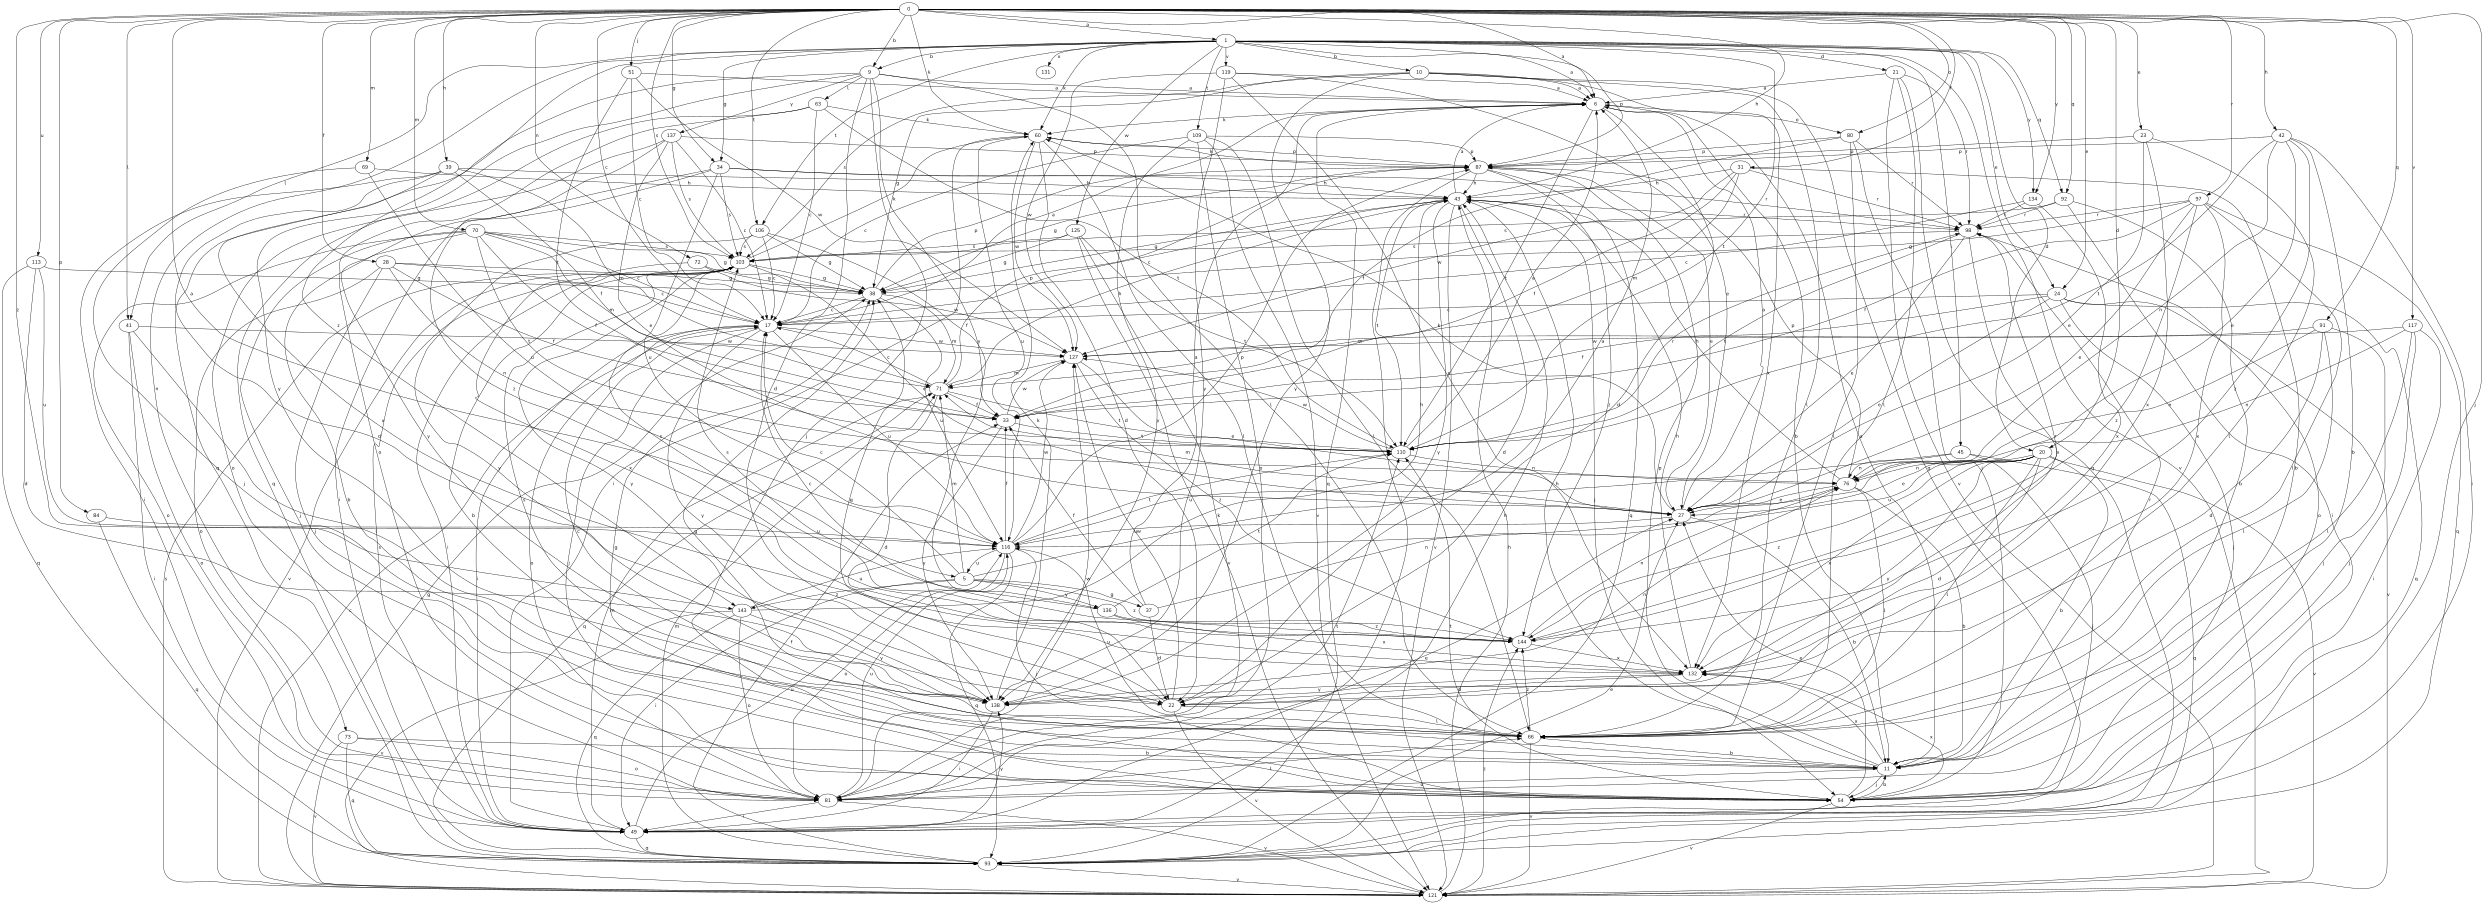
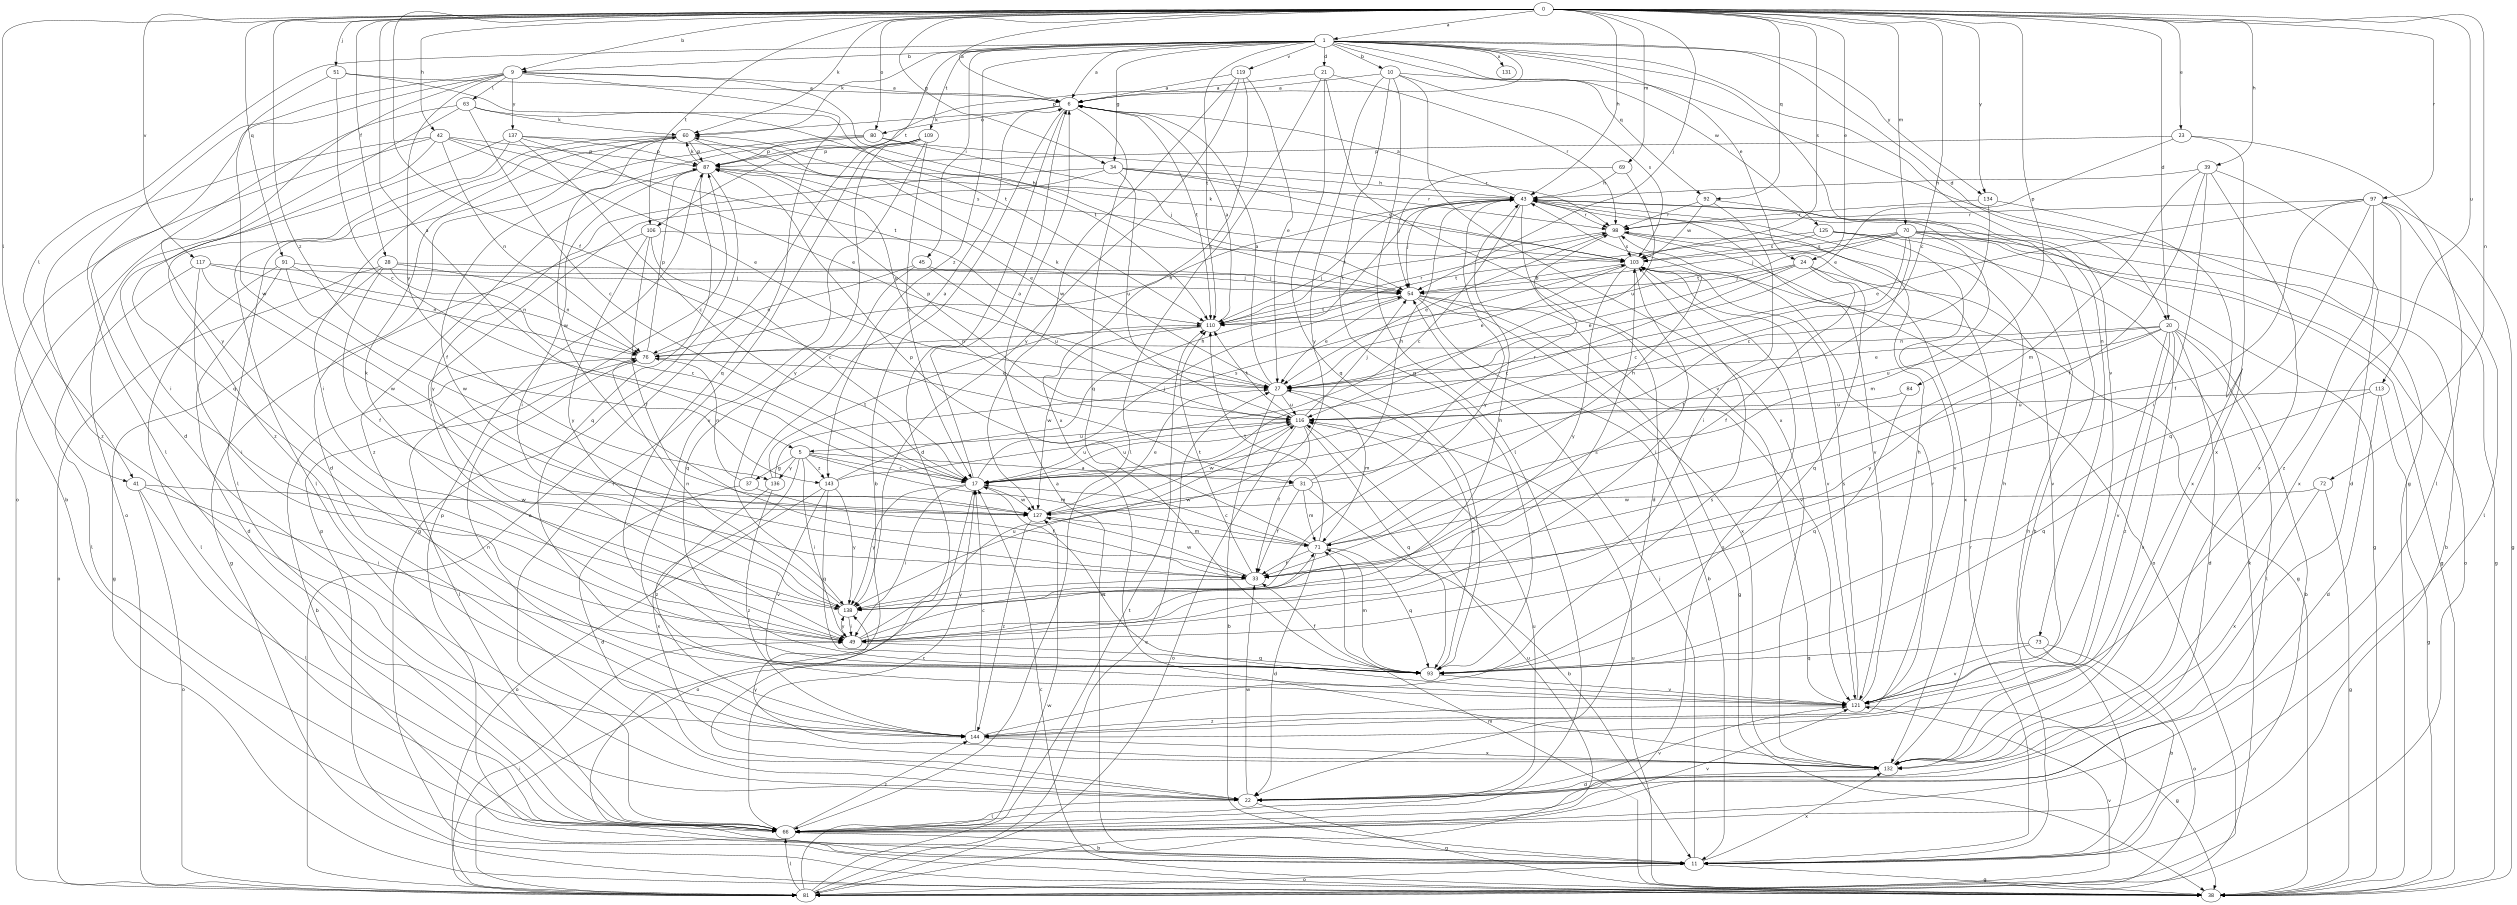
edge "92" -> "103": label "s" -> "w"
edge "5" -> "6": now "5" -> "31"
edge "22" -> "127": now "22" -> "33"
edge "103" -> "11": now "103" -> "54"
